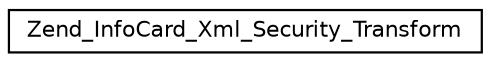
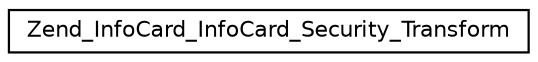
node "Zend_InfoCard_Xml_Security_Transform": label "Zend_InfoCard_Xml_Security_Transform" -> "Zend_InfoCard_InfoCard_Security_Transform"
